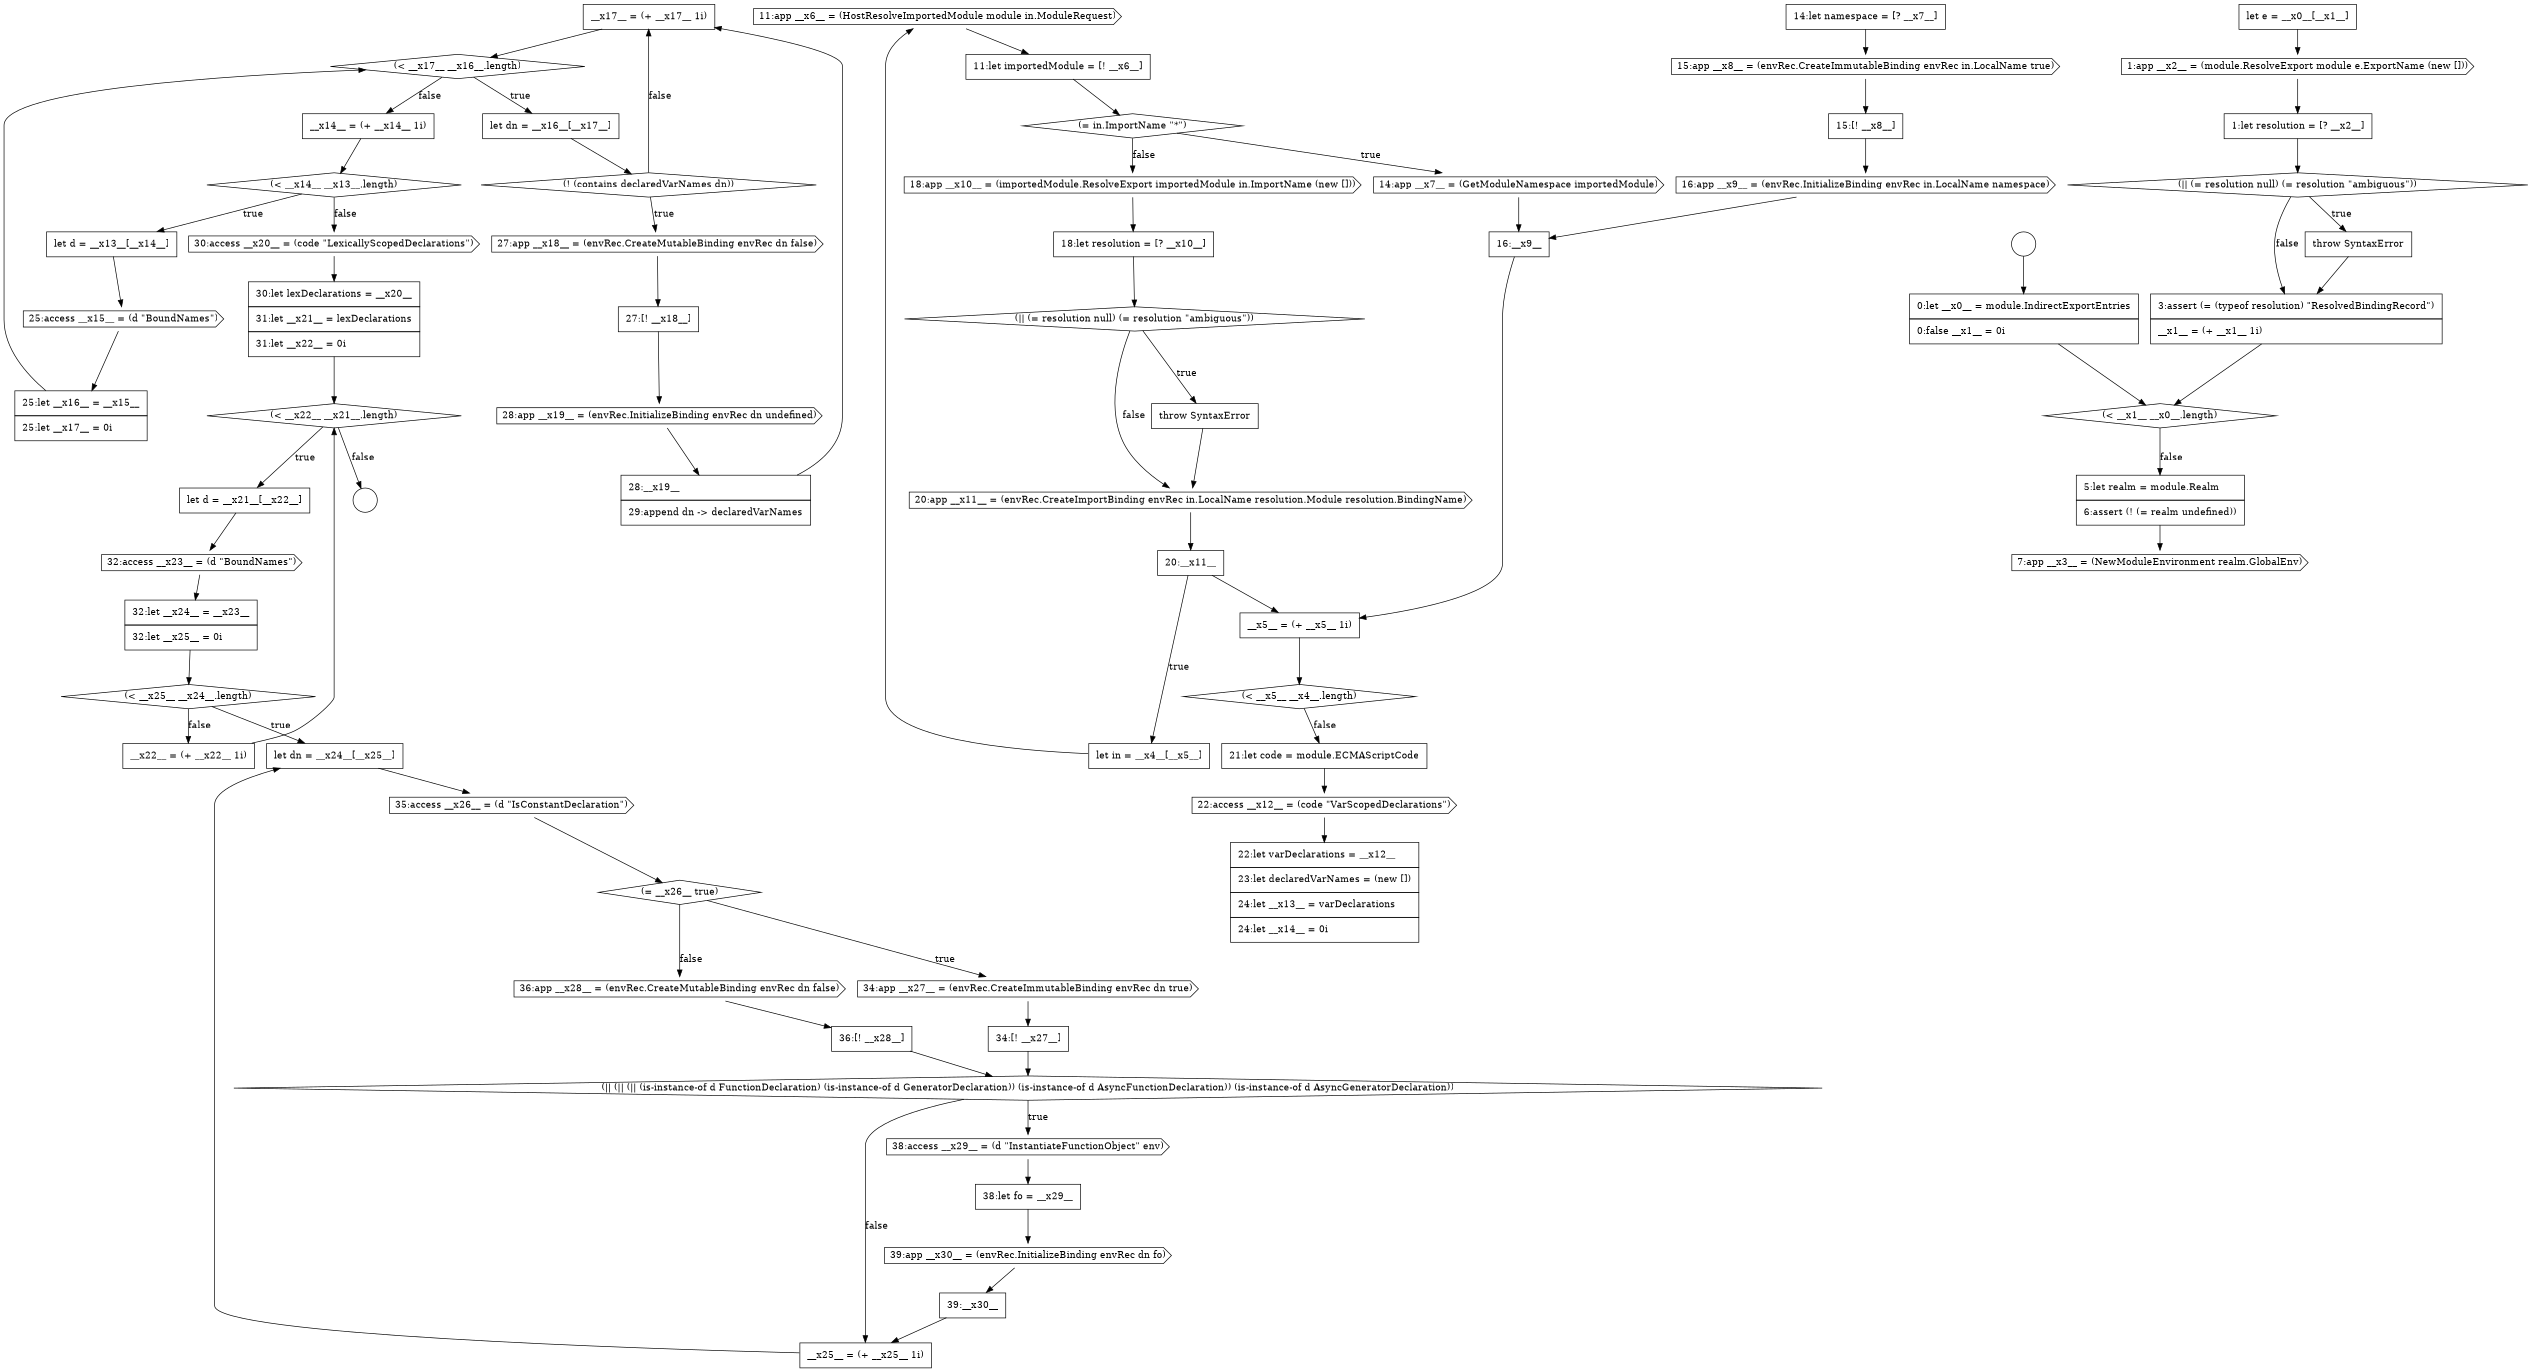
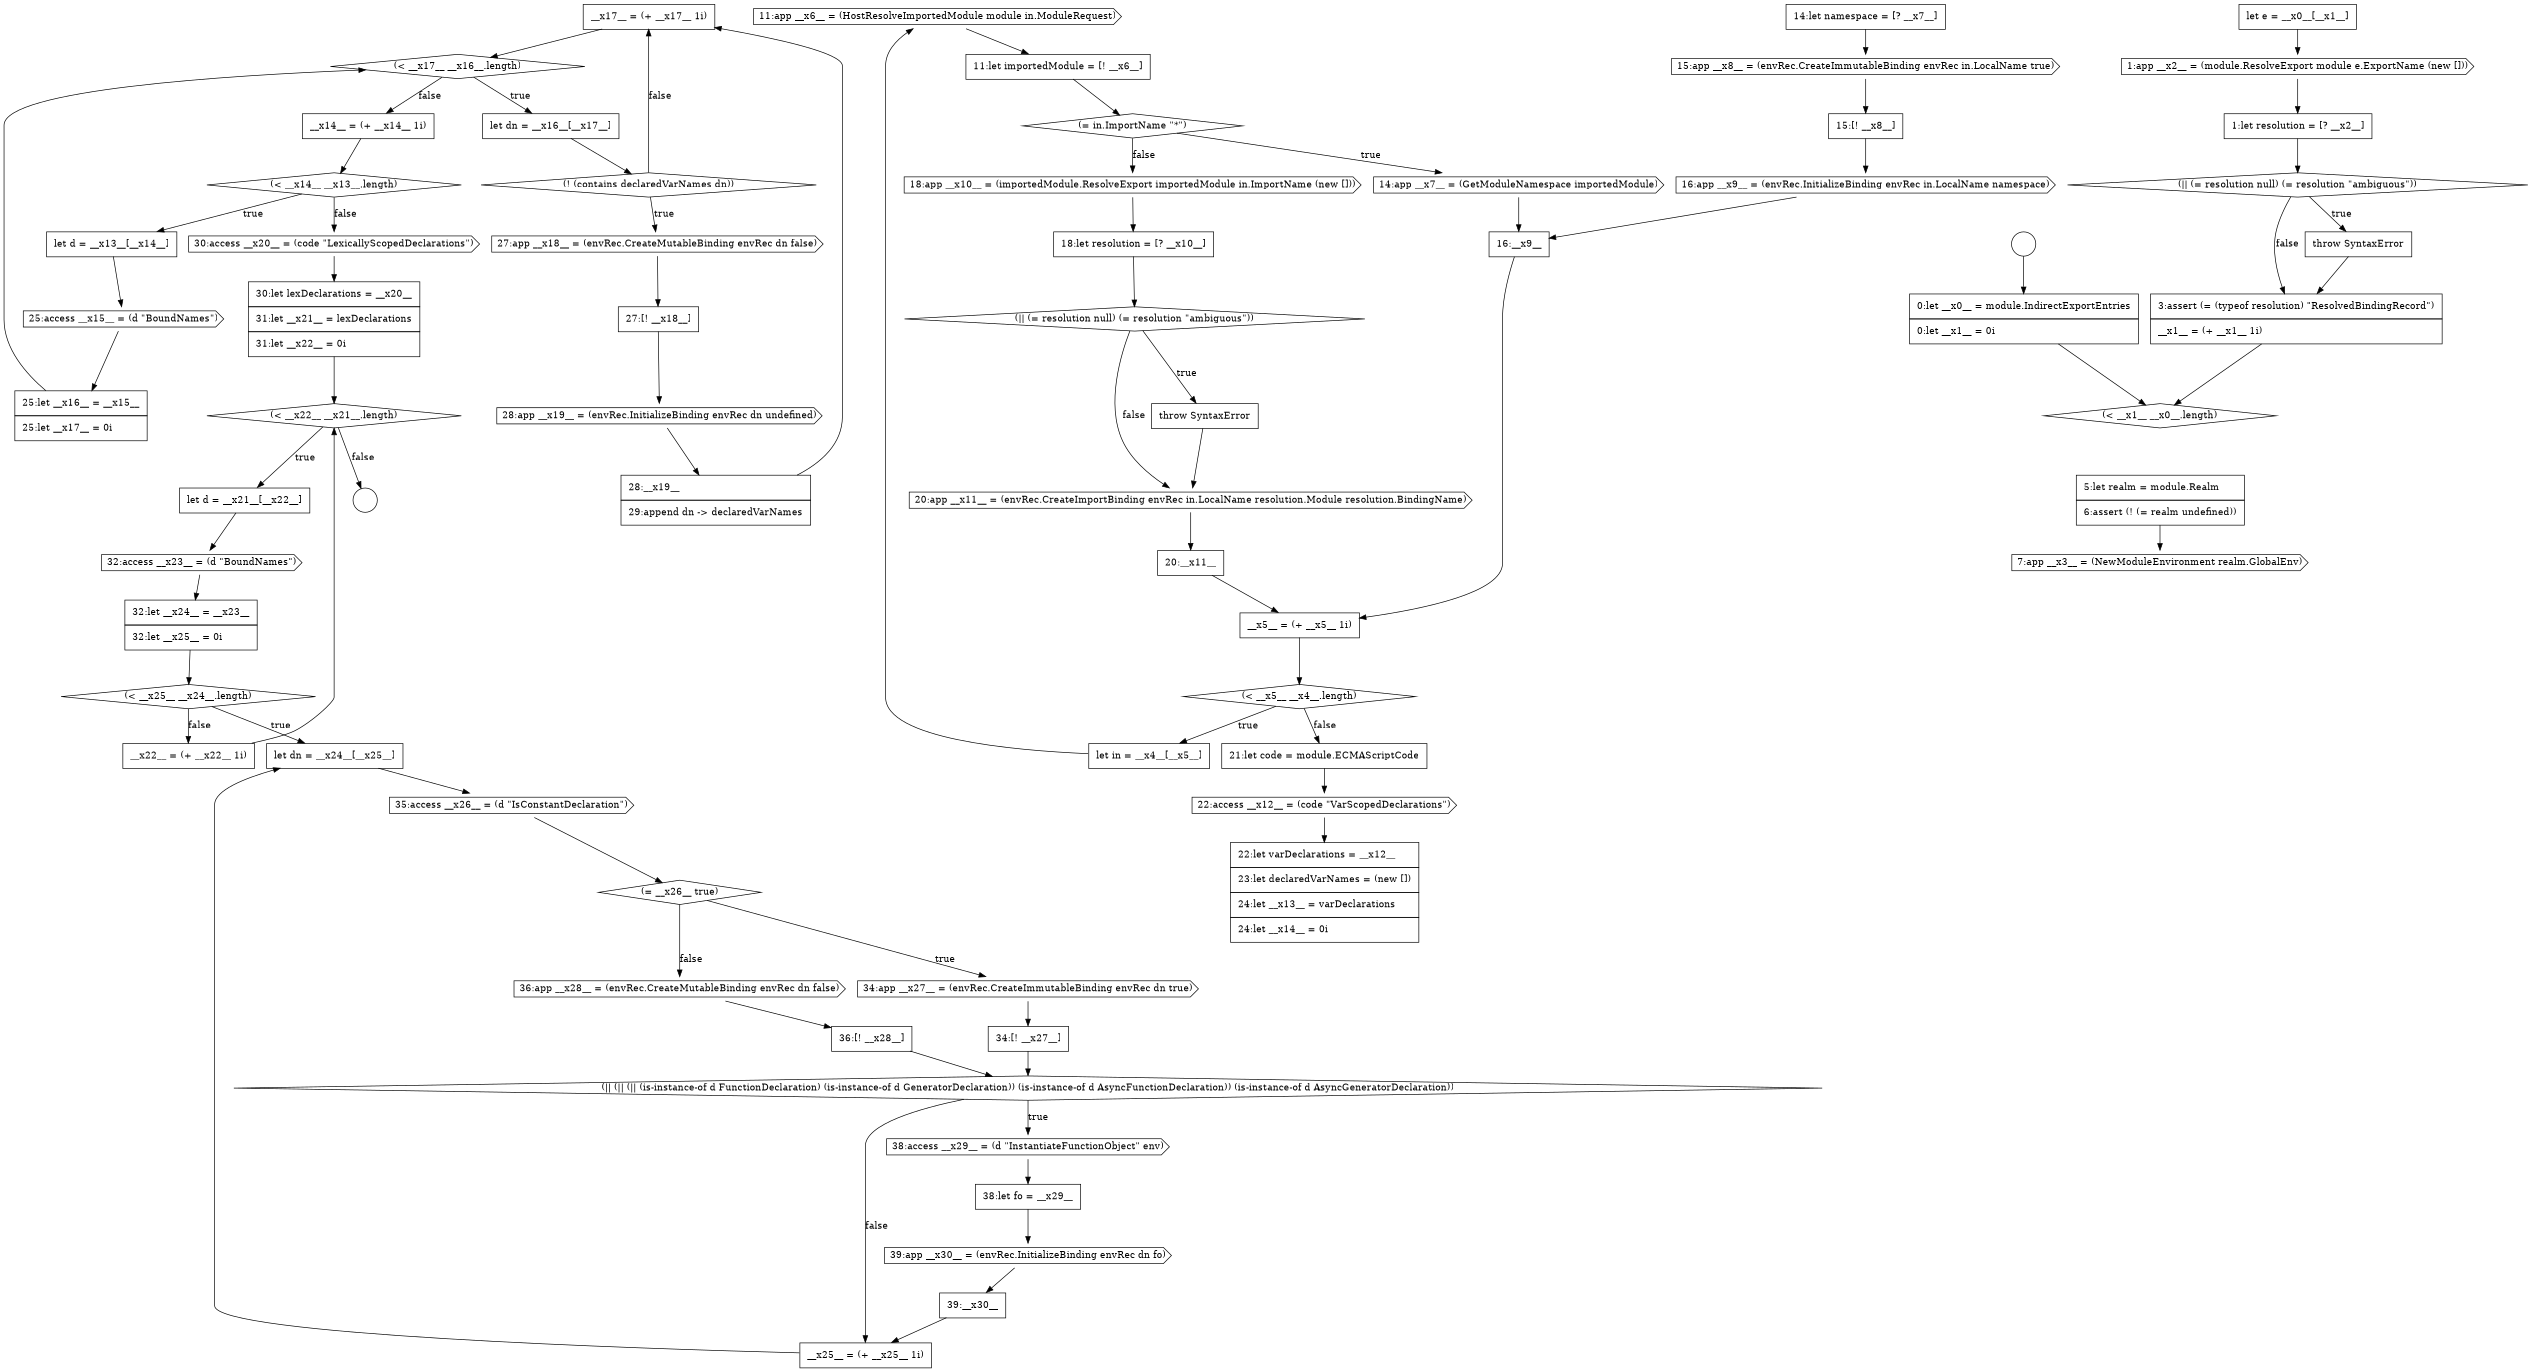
node "0:let __x0__ = module.IndirectExportEntries": text "0:false __x1__ = 0i" -> "0:let __x1__ = 0i"
edge "(< __x1__ __x0__.length)" -> "5:let realm = module.Realm": removed, label "false"
edge "20:__x11__" -> "let in = __x4__[__x5__]": now "(< __x5__ __x4__.length)" -> "let in = __x4__[__x5__]"
